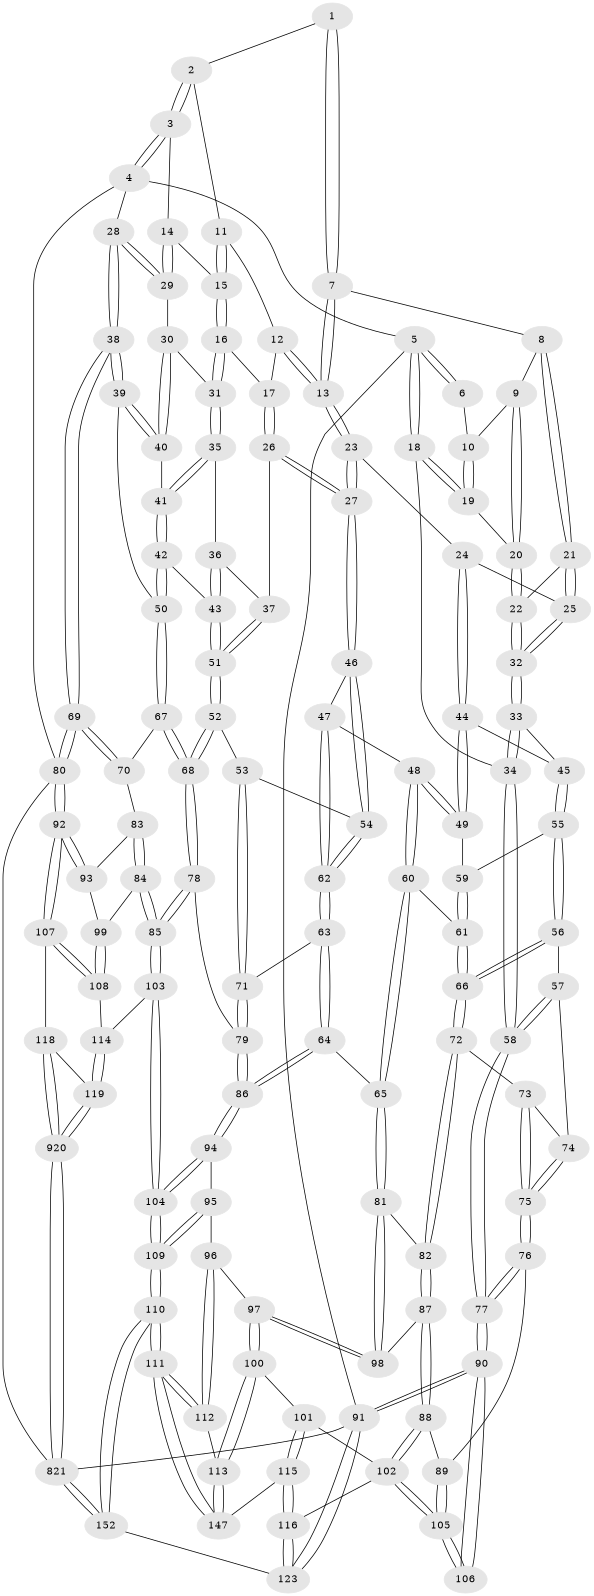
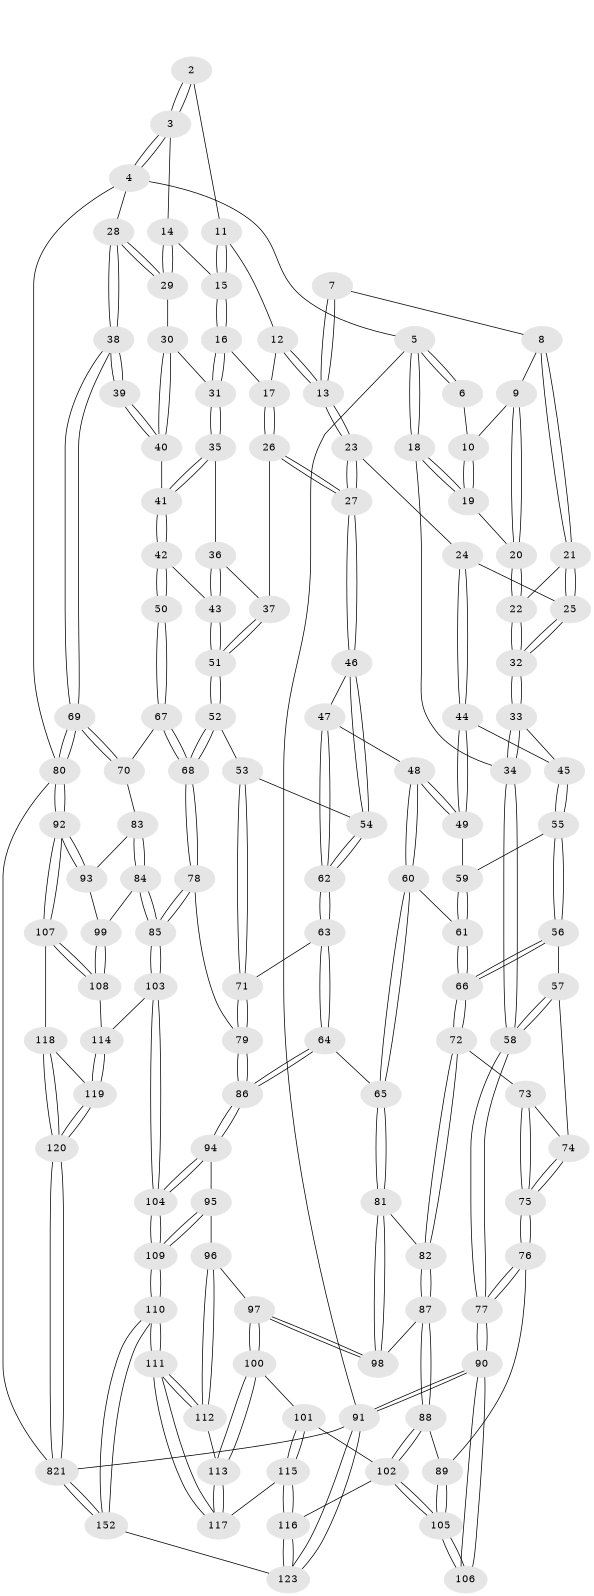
node "1": removed
edge "39" -- "50": removed
node "920": label "920" -> "120"
node "147": label "147" -> "117"
